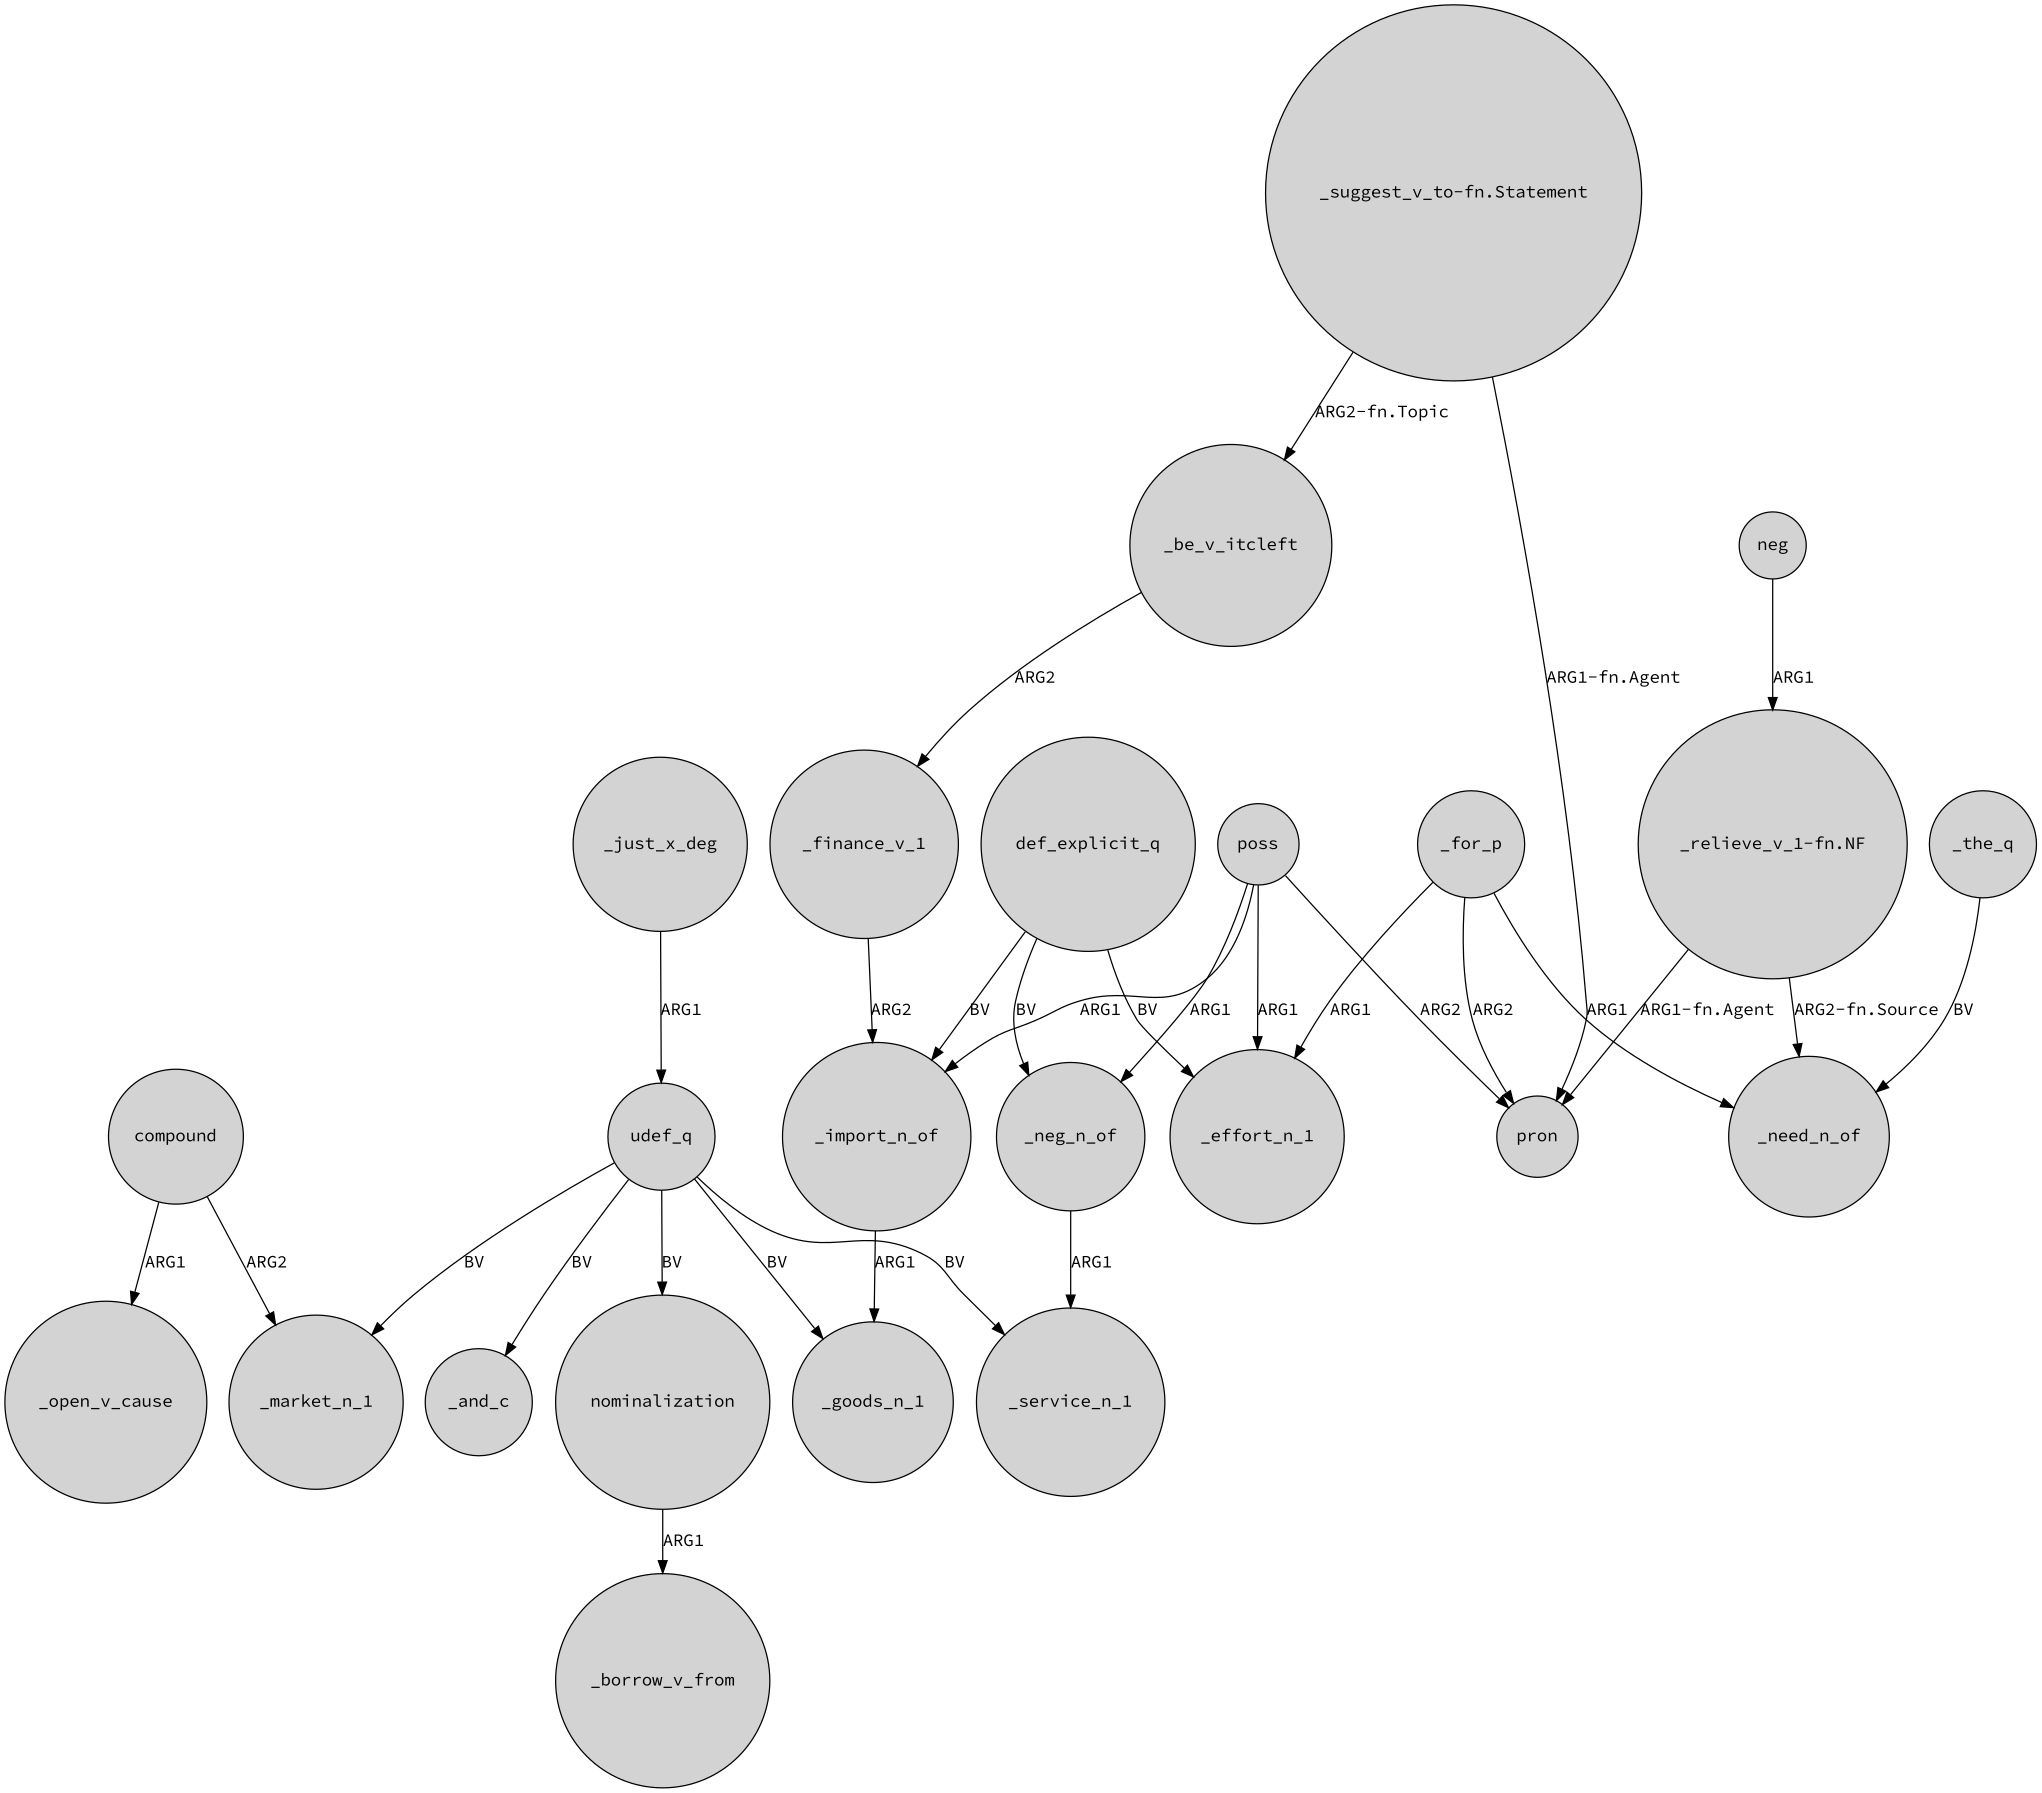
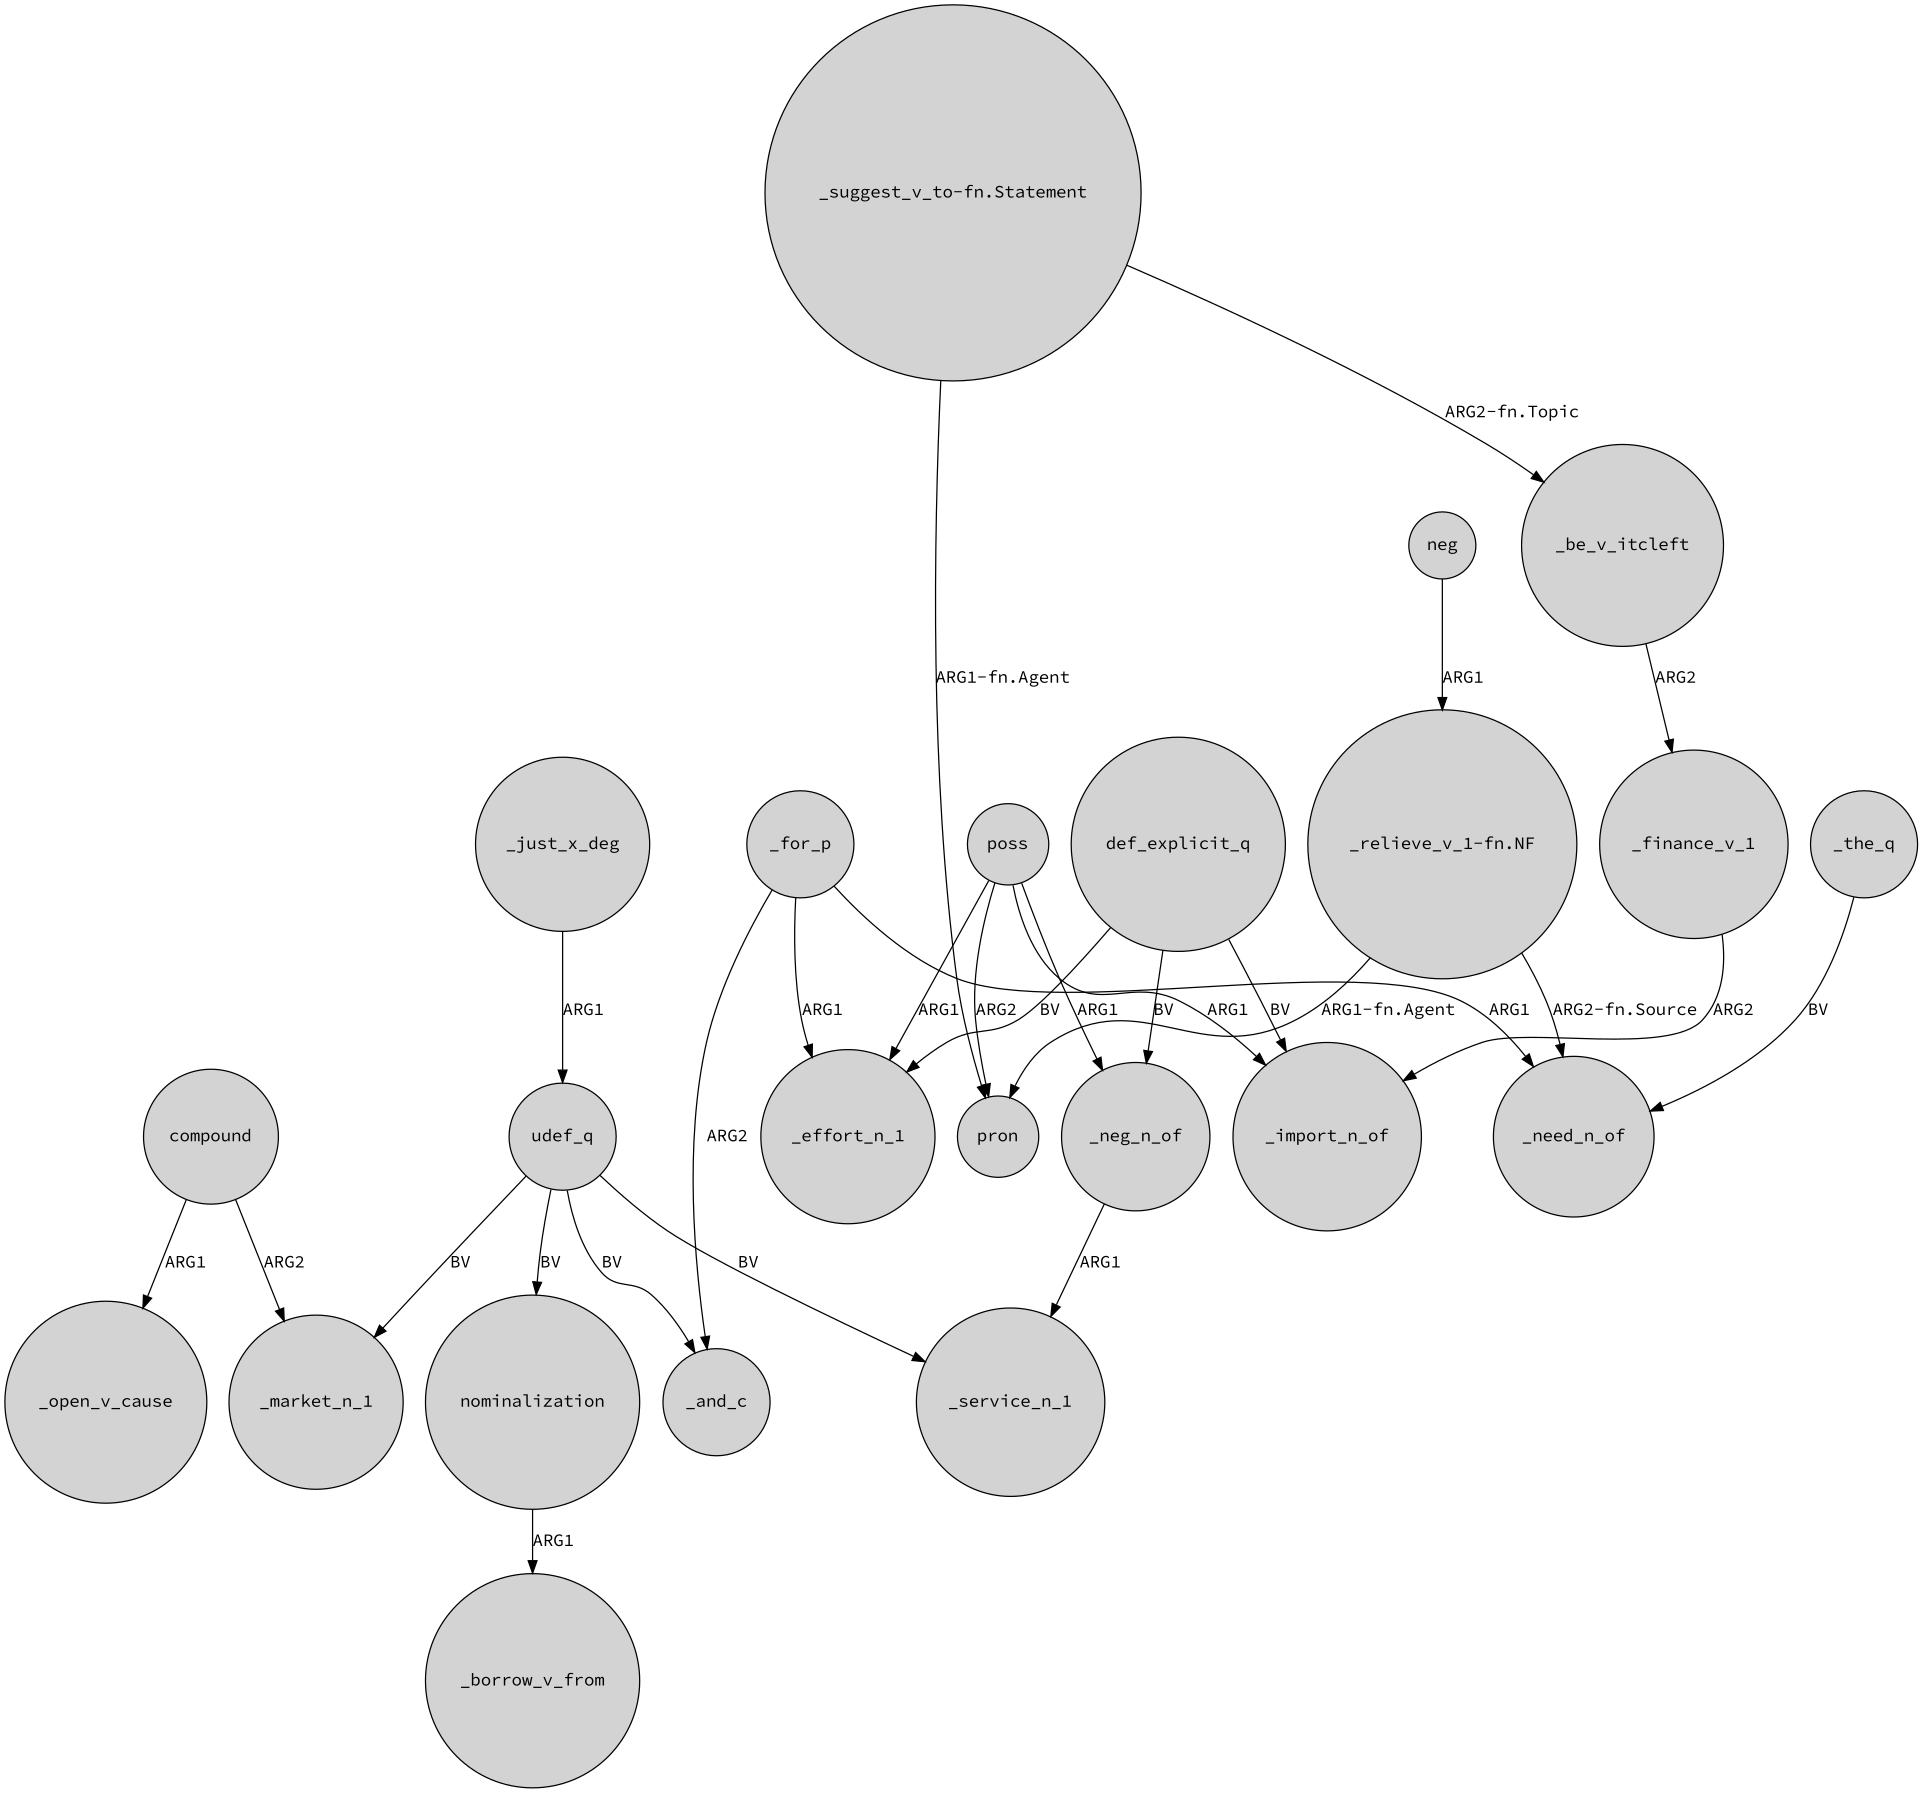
edge "_for_p" -> "pron": now "_for_p" -> "_and_c"
node "_goods_n_1": removed
